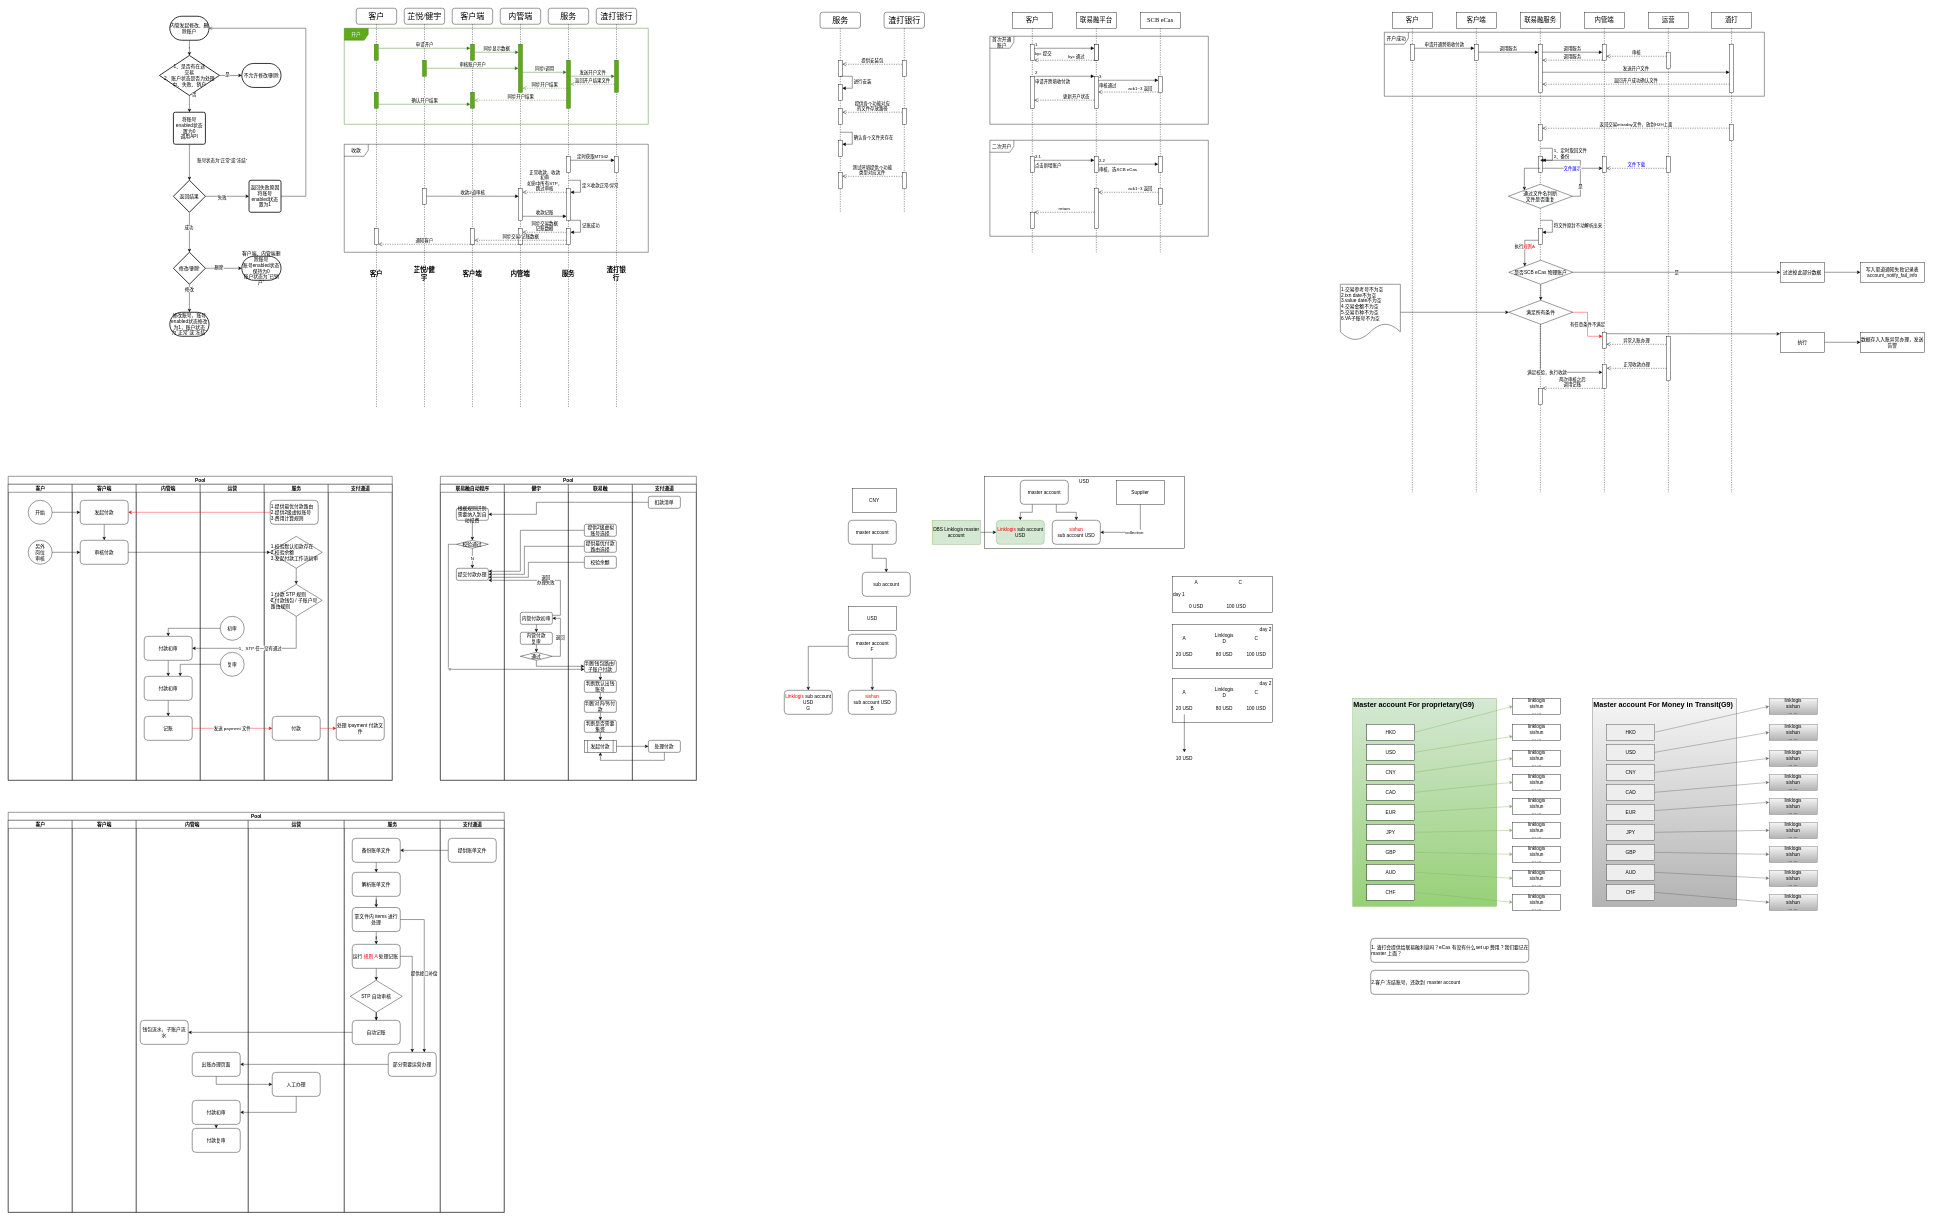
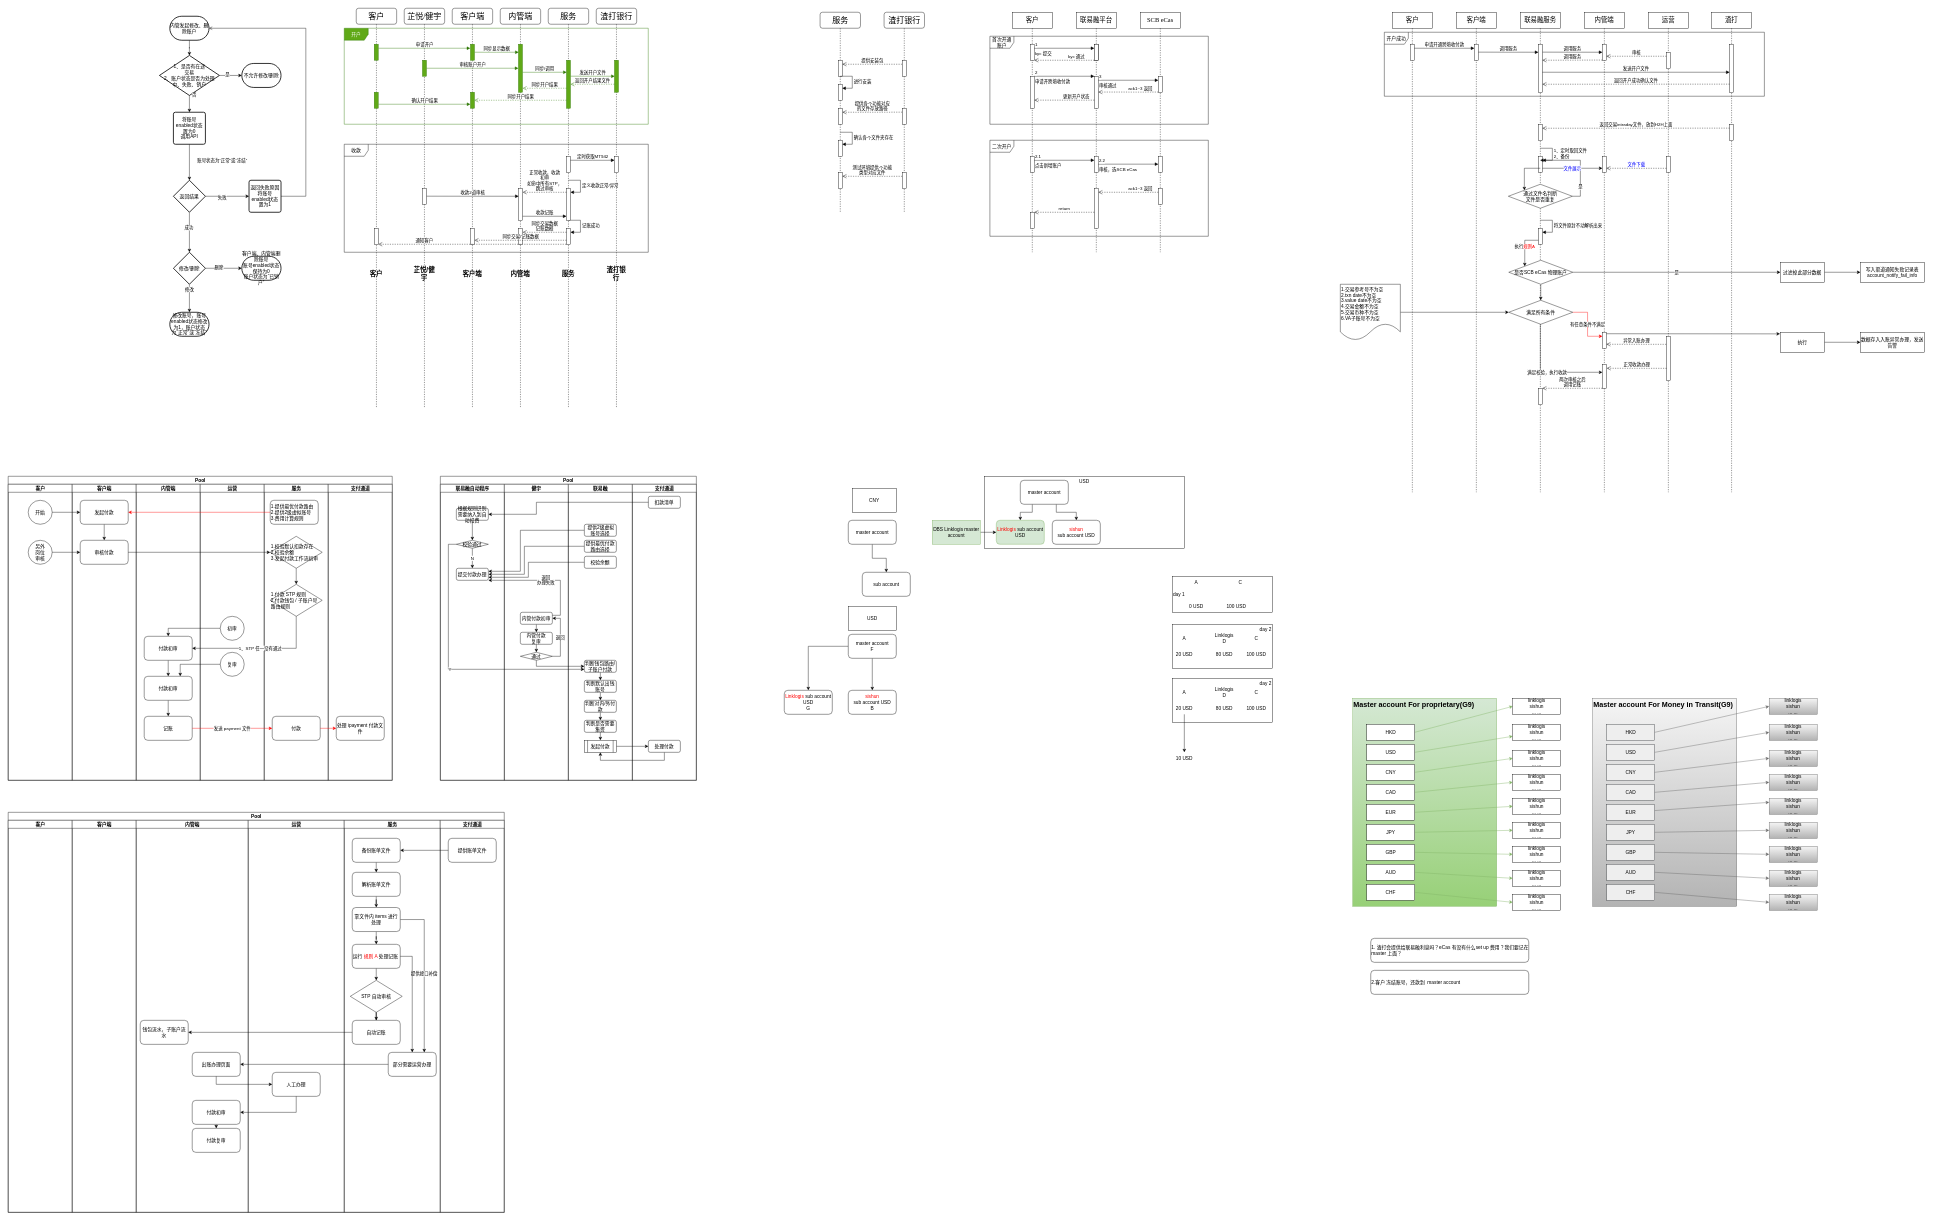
node "Supplier": removed
edge "Supplier" -> "sishun sub account USD": removed, label "collection"
